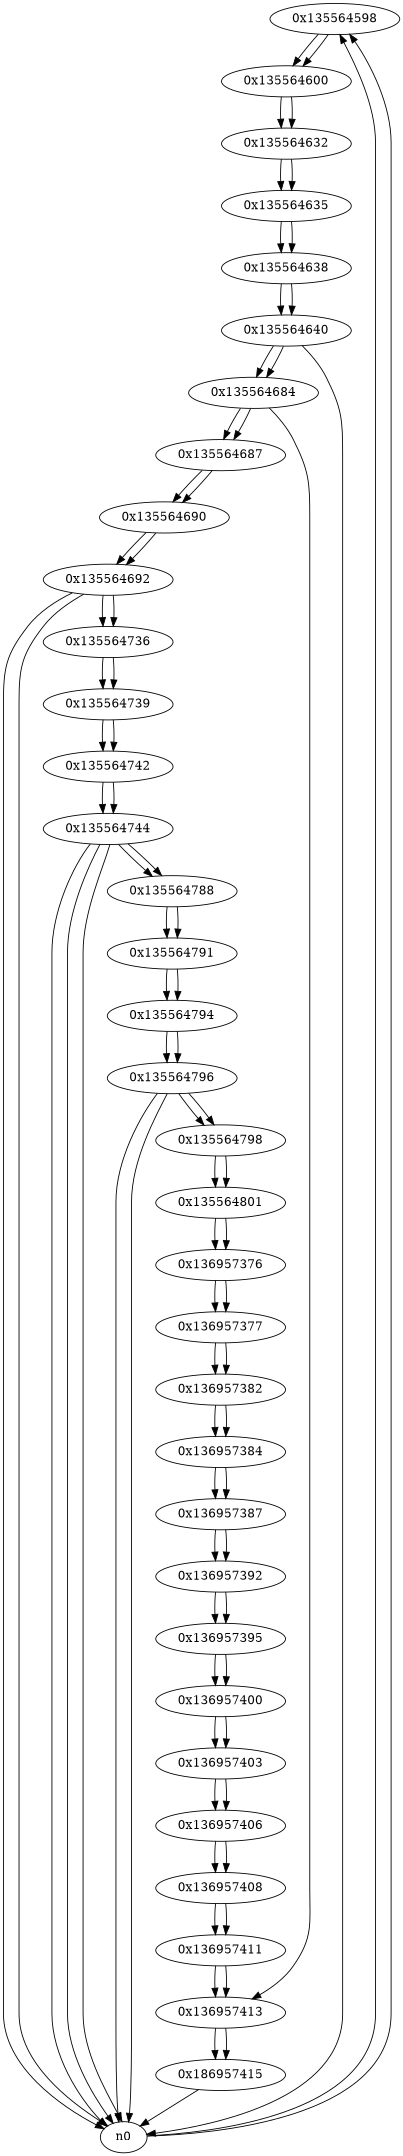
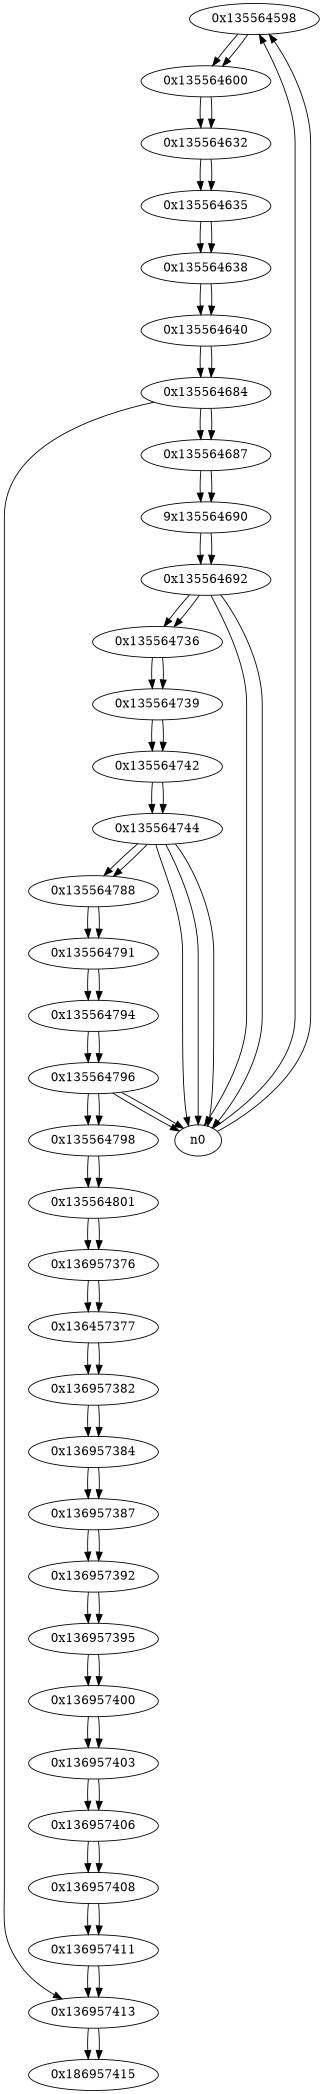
node "0x135564690": label "0x135564690" -> "9x135564690"
edge "0x135564640" -> "n0": removed
node "0x136957377": label "0x136957377" -> "0x136457377"
edge "0x186957415" -> "n0": removed
